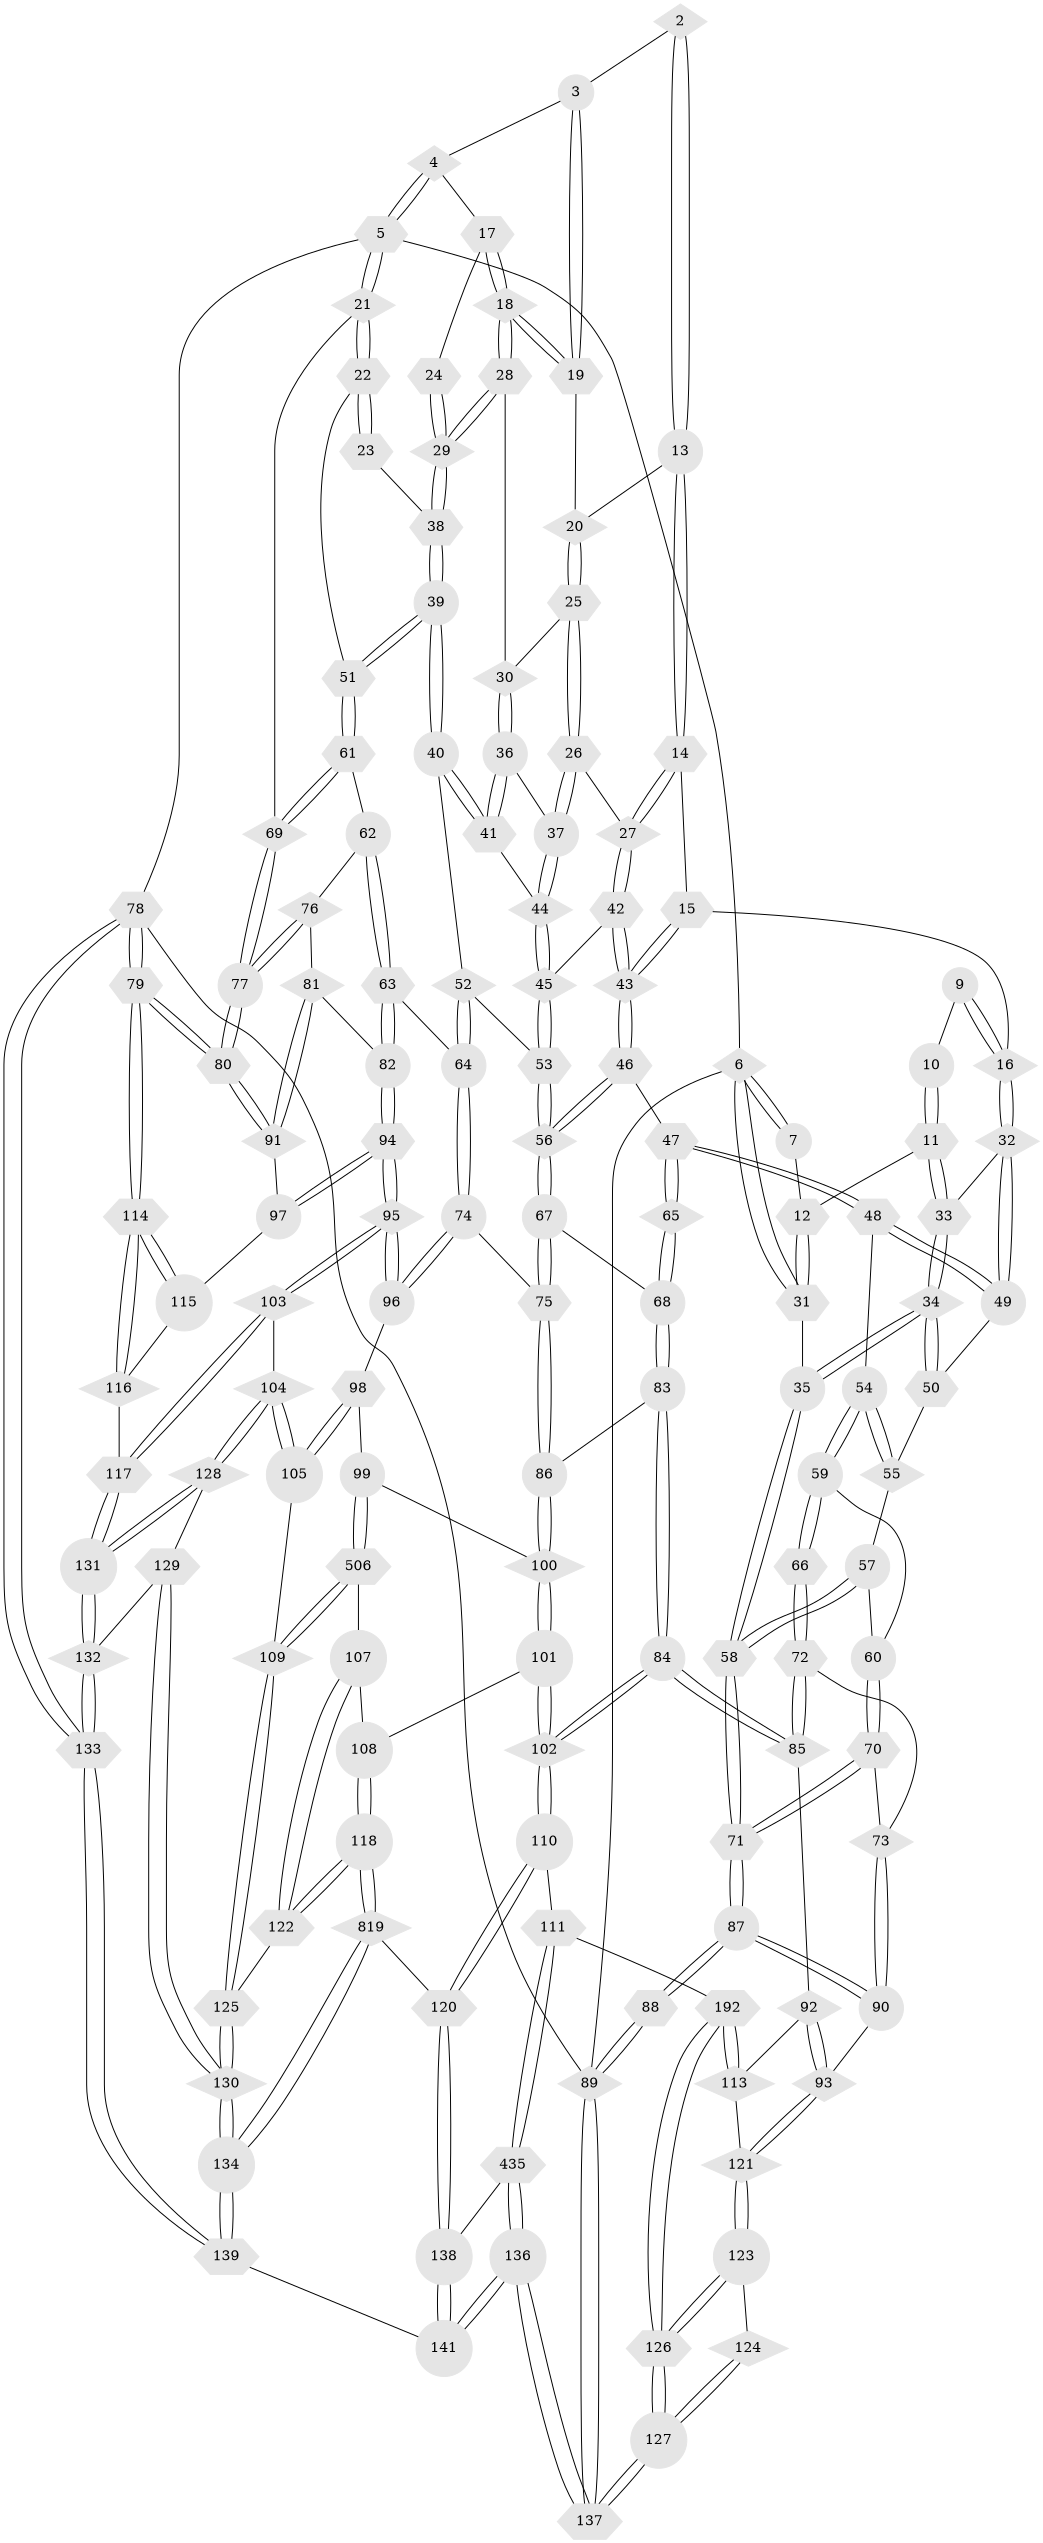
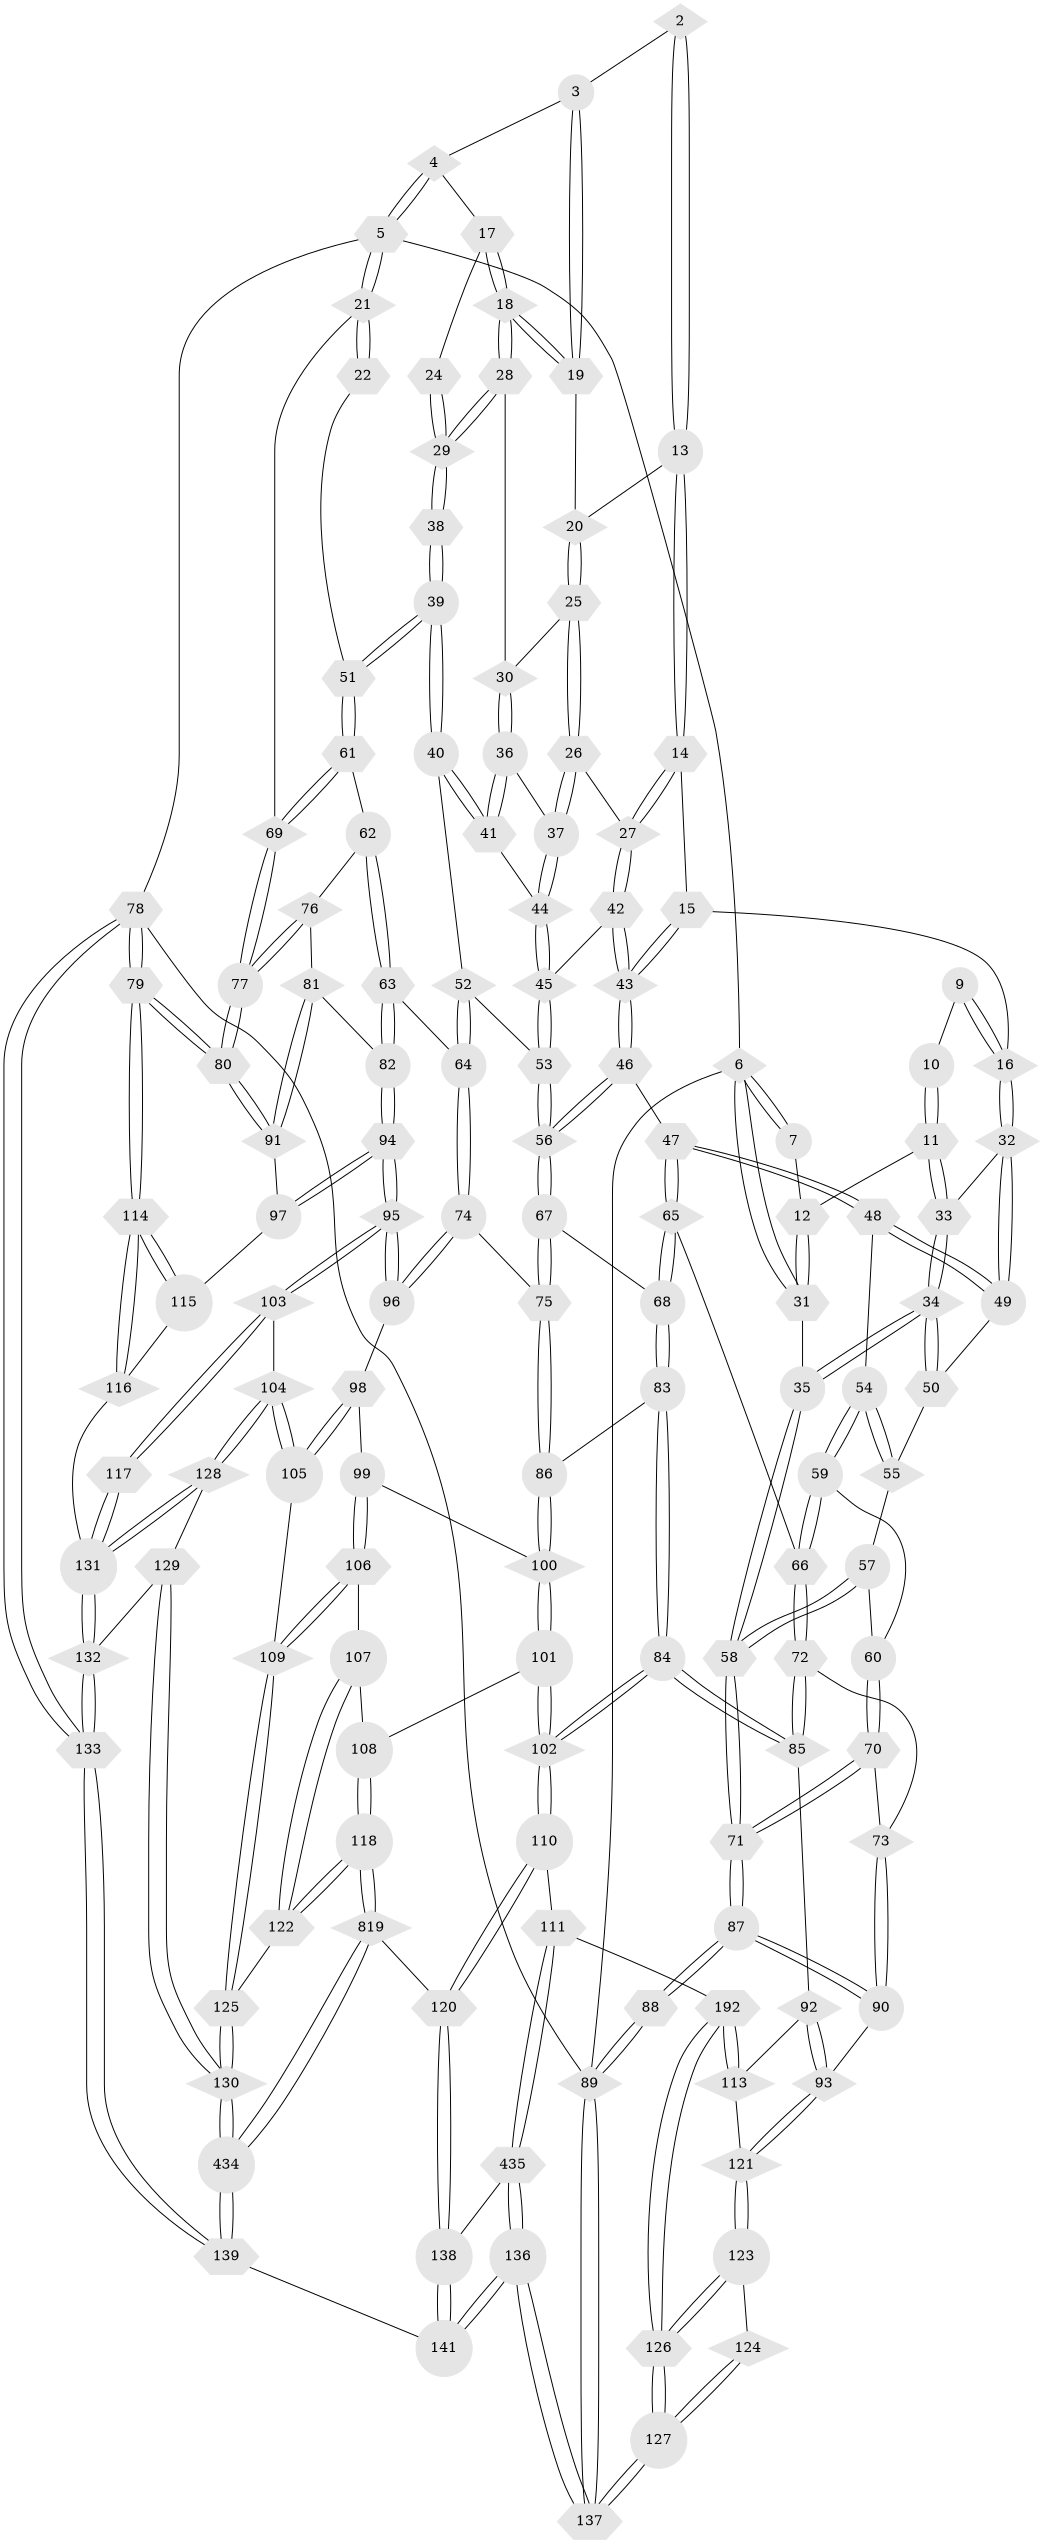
node "23": removed
edge "65" -- "66": added
edge "116" -- "117": now "116" -- "131"
node "506": label "506" -> "106"
node "134": label "134" -> "434"
